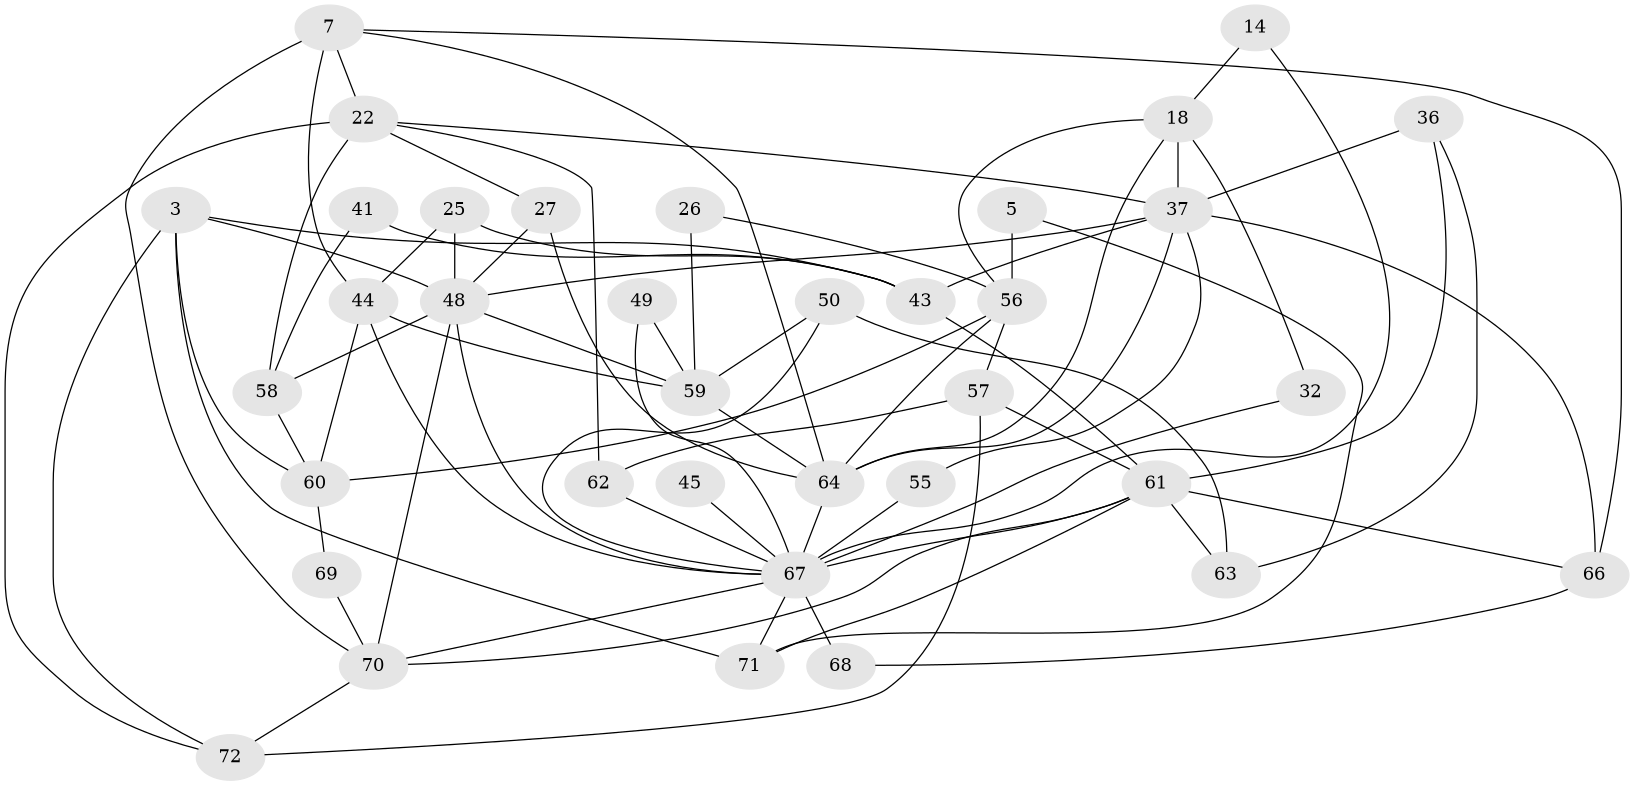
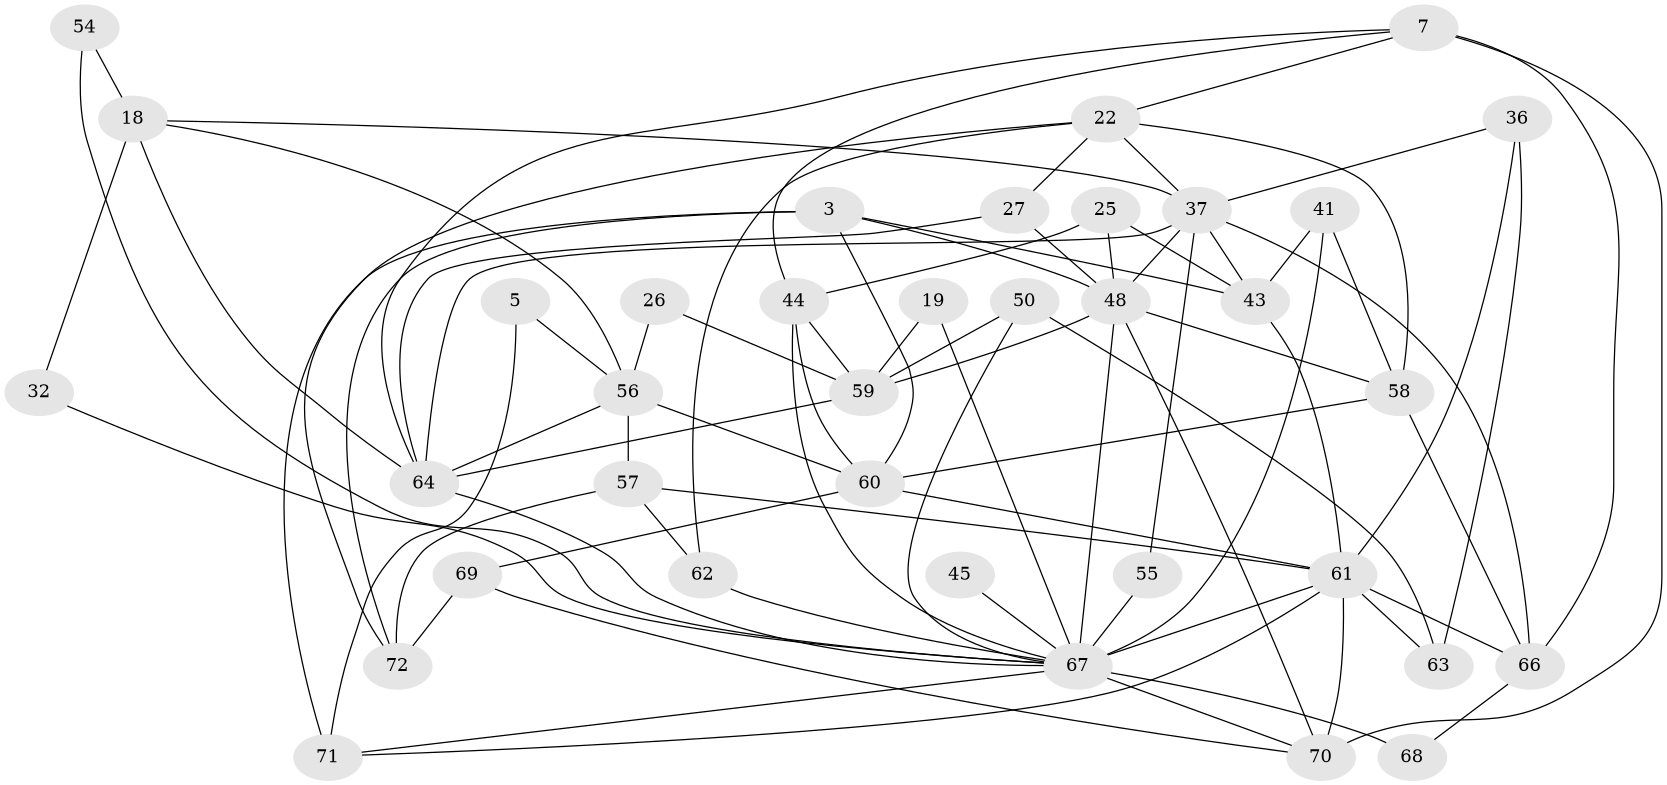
node "14": label "14" -> "54"
node "49": label "49" -> "19"
edge "41" -- "67": added
edge "58" -- "66": added
edge "60" -- "61": added
edge "70" -- "72": now "69" -- "72"
